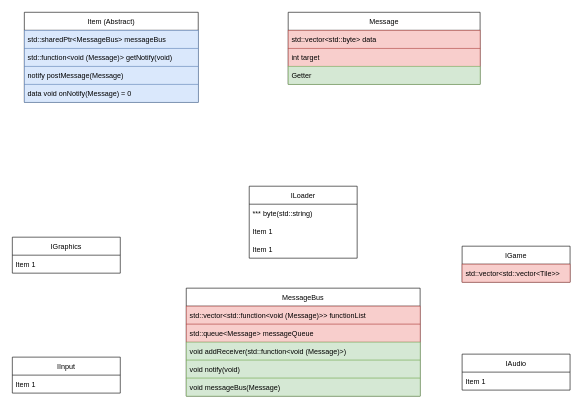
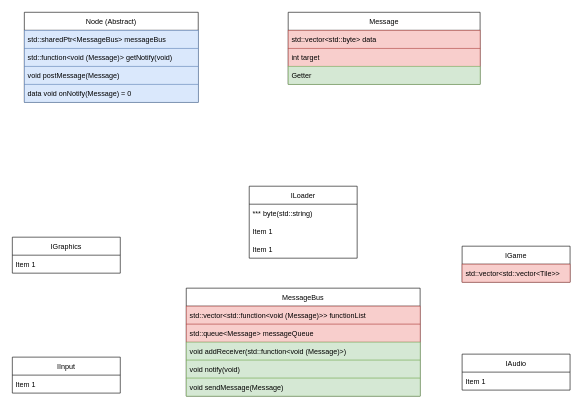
node "Item (Abstract)": label "Item (Abstract)" -> "Node (Abstract)"
node "notify postMessage(Message)": label "notify postMessage(Message)" -> "void postMessage(Message)"
node "void messageBus(Message)": label "void messageBus(Message)" -> "void sendMessage(Message)"
